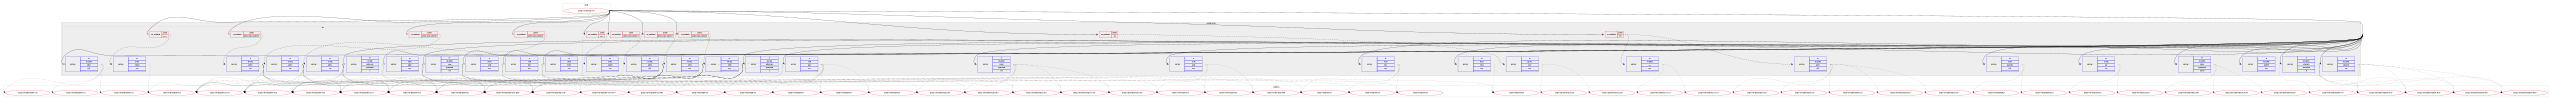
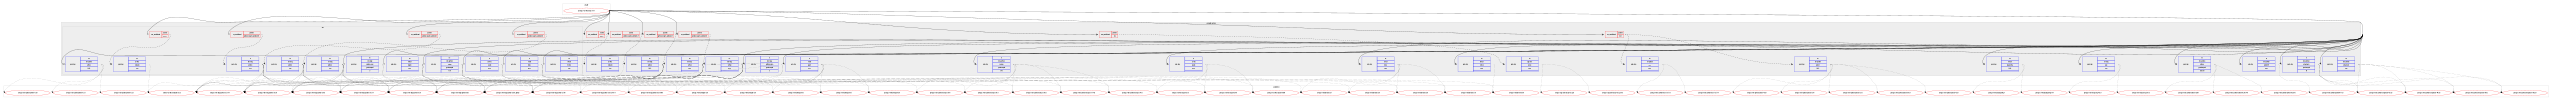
node "portage://virtual/cblas-1.0": added
